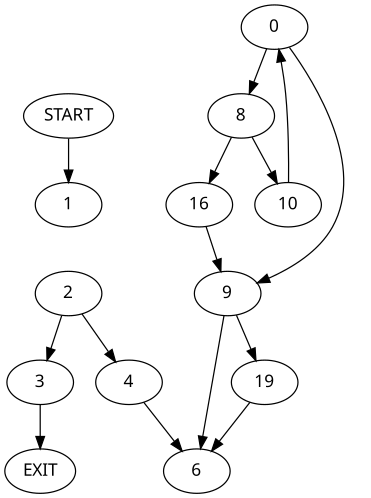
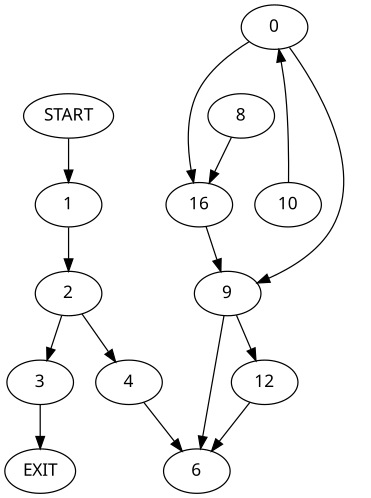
edge "0" -> "8": now "0" -> "16"
edge "8" -> "10": removed
edge "1" -> "2": added
node "19": label "19" -> "12"
